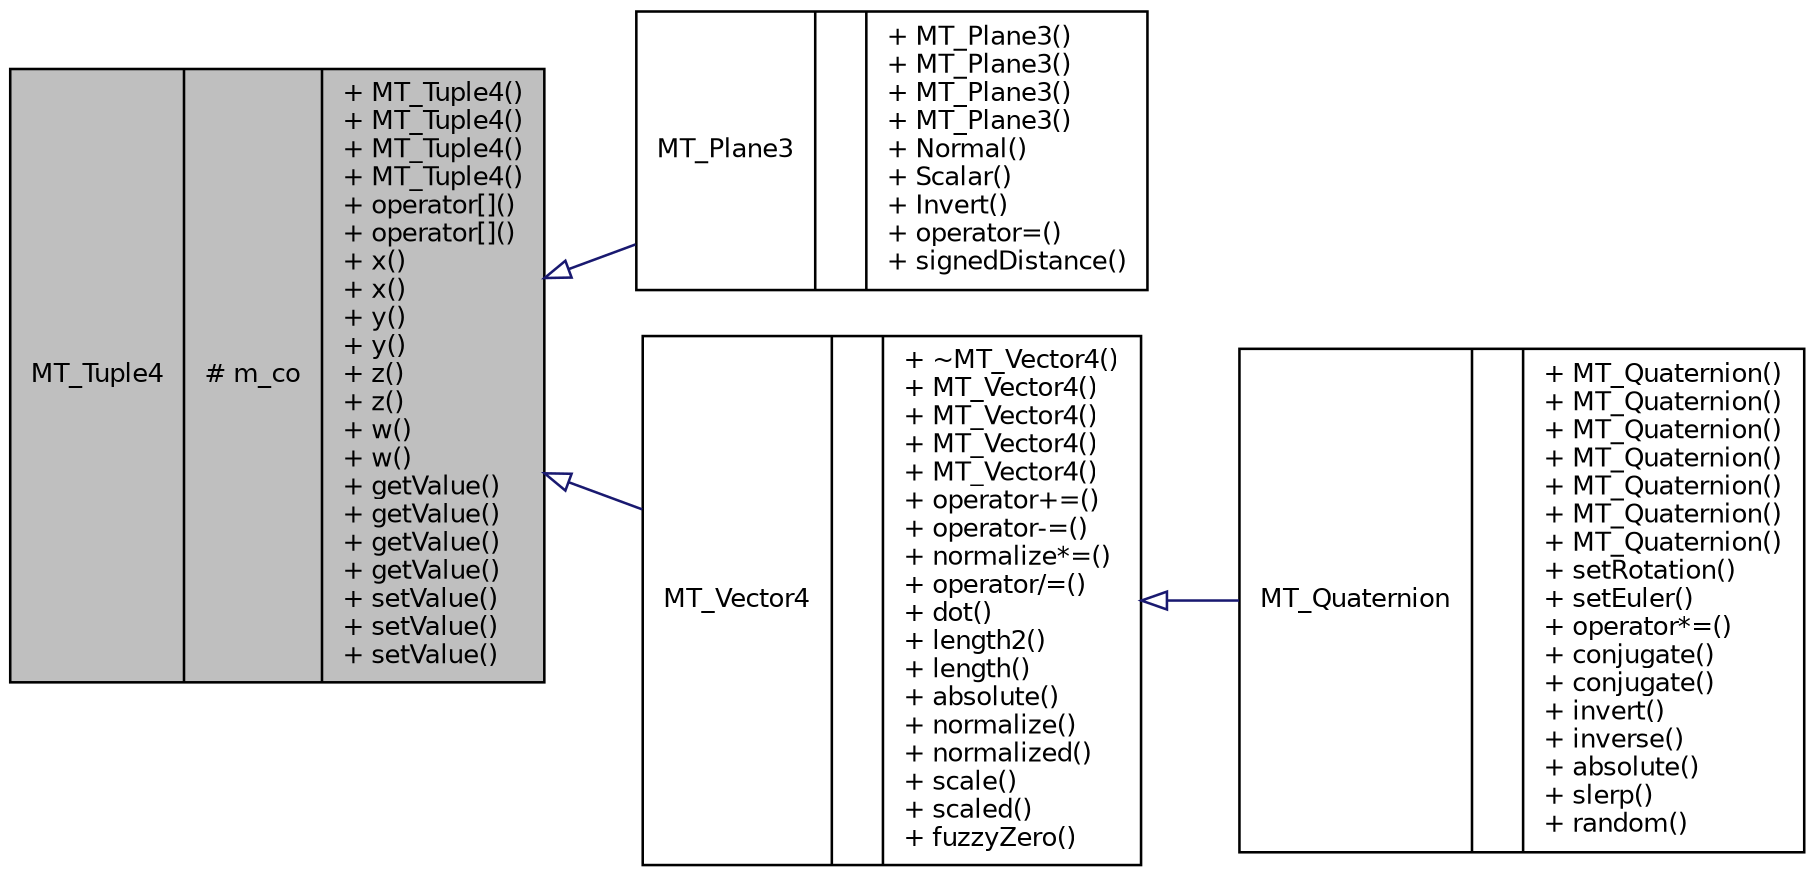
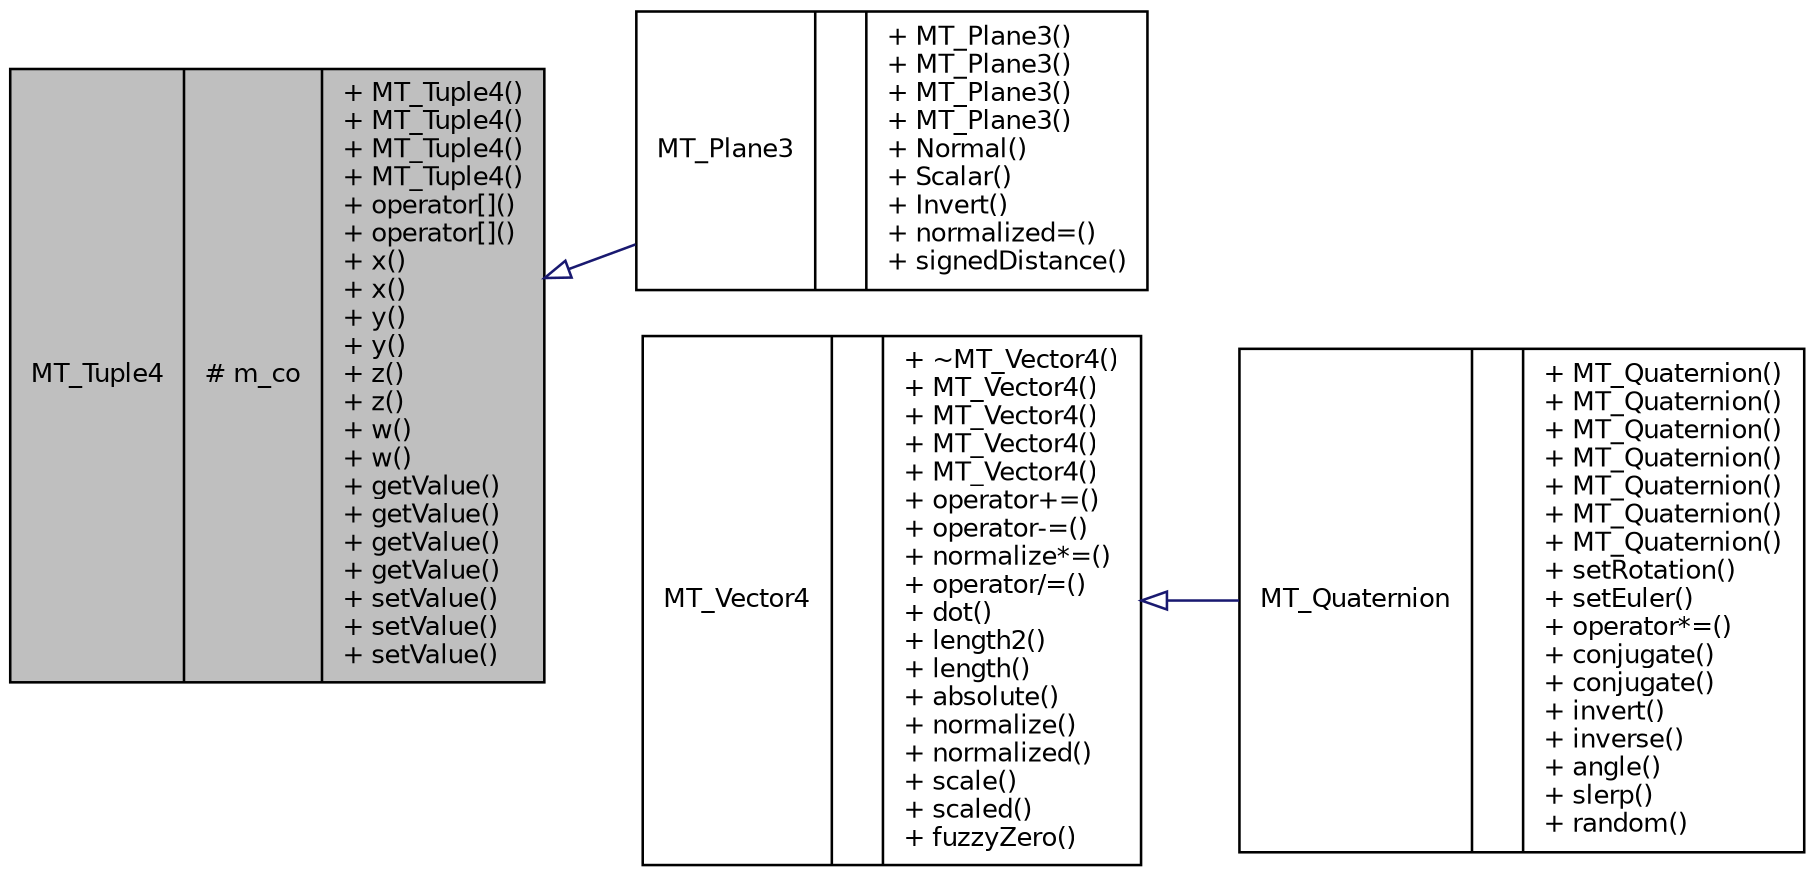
node "MT_Plane3": text "+ operator=()" -> "+ normalized=()"
edge "MT_Vector4" -> "MT_Tuple4": removed
node "MT_Quaternion": text "+ absolute()" -> "+ angle()"
